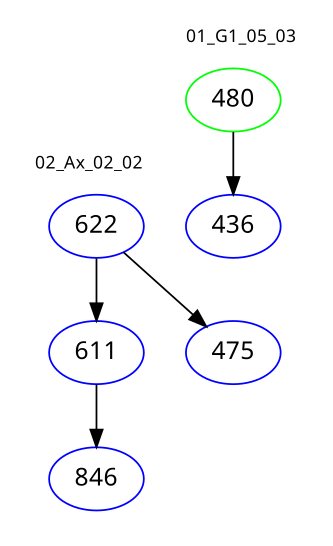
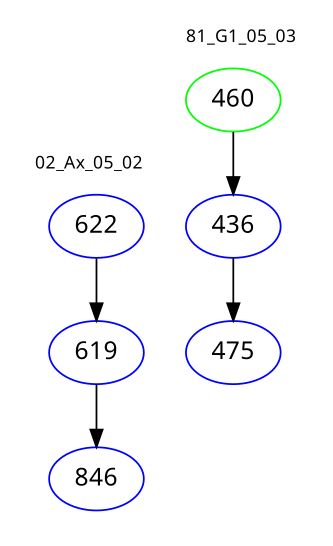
cluster "01_G1_05_03": label "01_G1_05_03" -> "81_G1_05_03"
node "480": label "480" -> "460"
cluster "02_Ax_02_02": label "02_Ax_02_02" -> "02_Ax_05_02"
edge "622" -> "475": now "436" -> "475"
node "611": label "611" -> "619"
